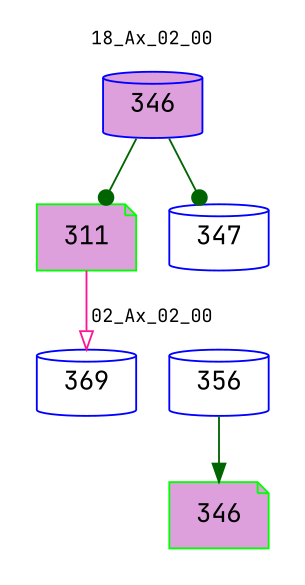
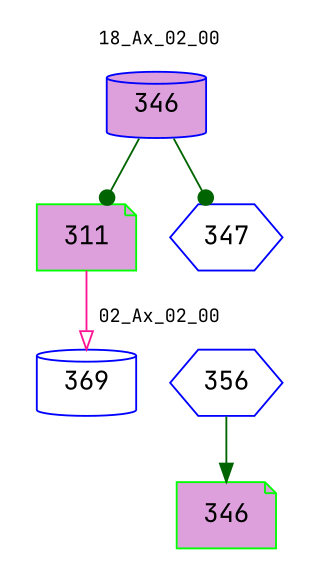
node "347": shape cylinder -> hexagon
node "356": shape cylinder -> hexagon
